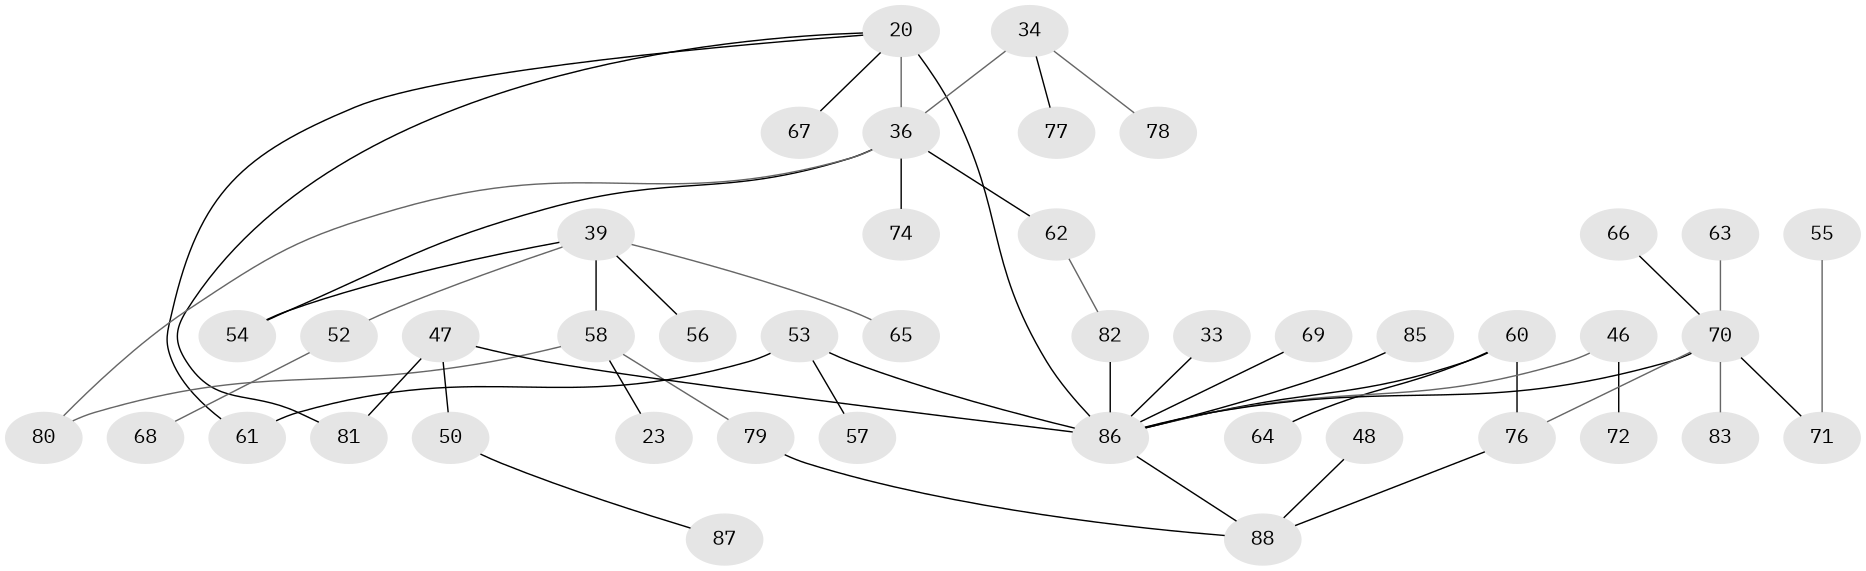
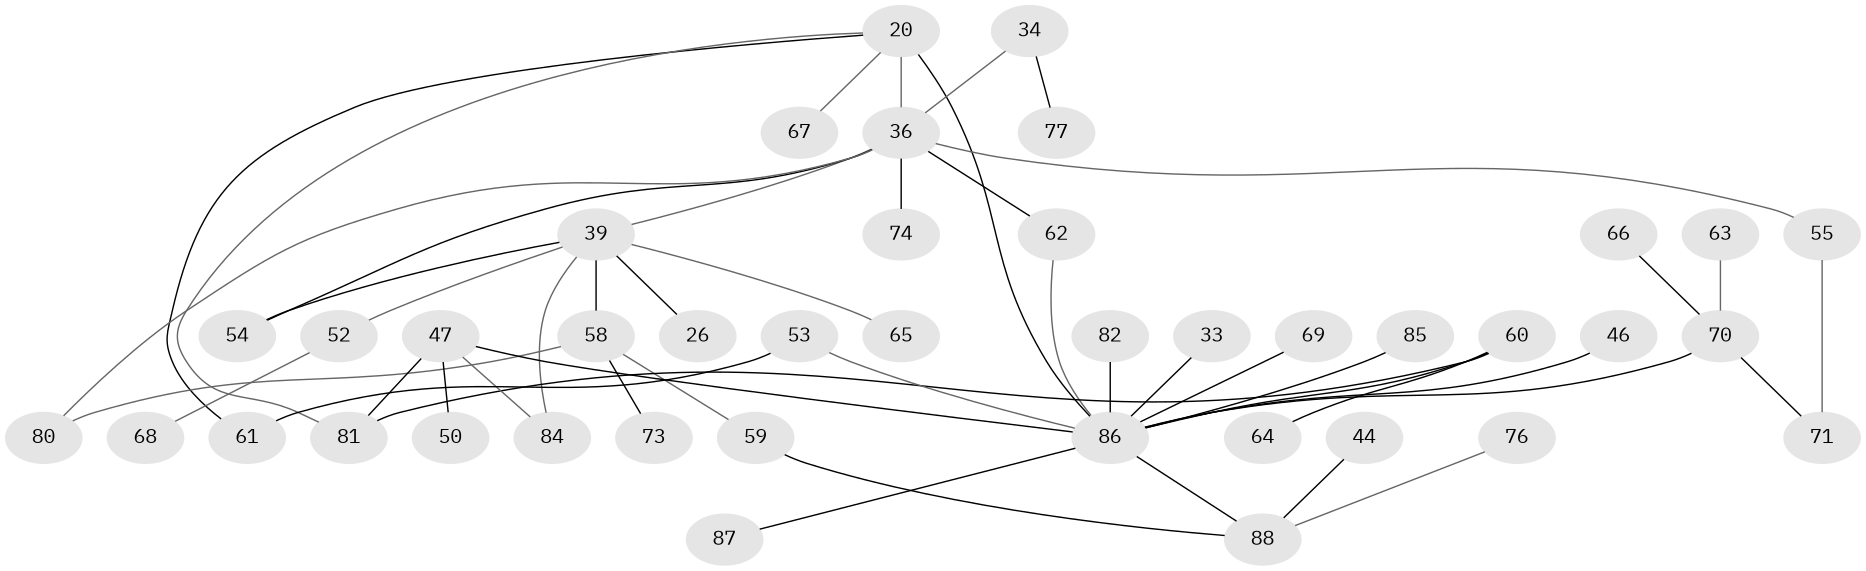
edge "20" -- "67": color black -> gray40
node "78": removed
edge "20" -- "81": color black -> gray40
edge "36" -- "55": added
edge "36" -- "39": added
edge "62" -- "82": now "62" -- "86"
node "56": label "56" -> "26"
edge "70" -- "76": removed
edge "46" -- "86": color gray40 -> black
edge "53" -- "86": color black -> gray40
edge "60" -- "76": now "60" -- "81"
node "84": added
node "23": label "23" -> "73"
node "79": label "79" -> "59"
node "57": removed
node "48": label "48" -> "44"
node "72": removed
node "83": removed
edge "76" -- "88": color black -> gray40
edge "50" -- "87": now "86" -- "87"
